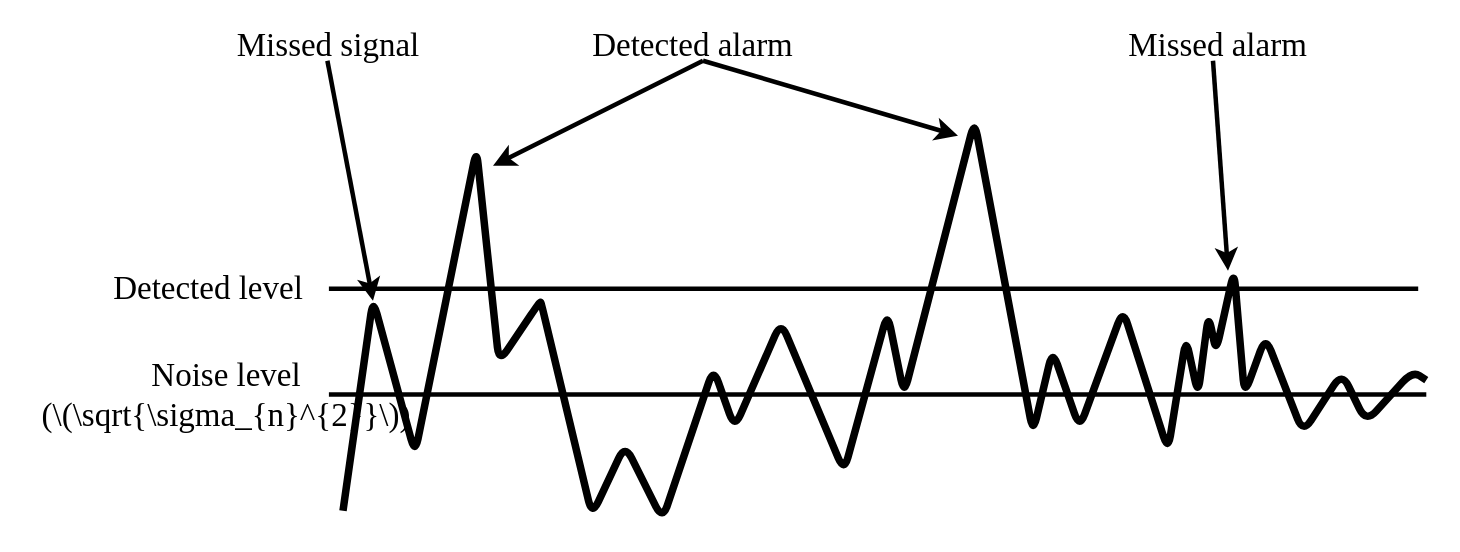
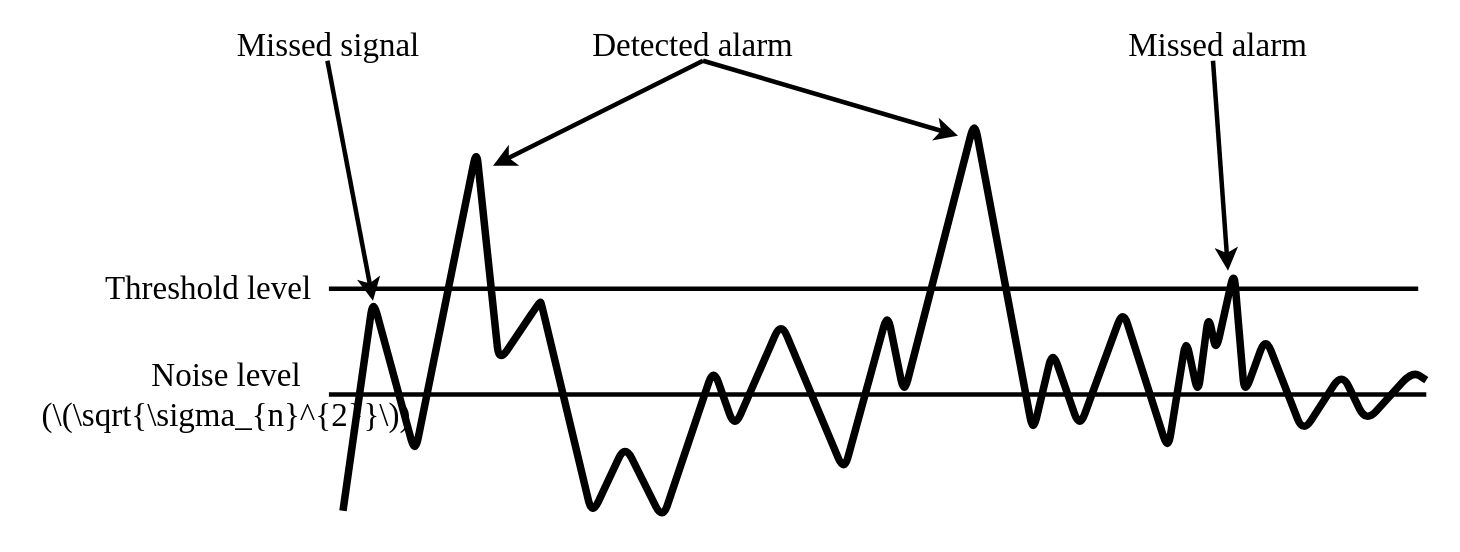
node "Detected level": label "Detected level" -> "Threshold level"
